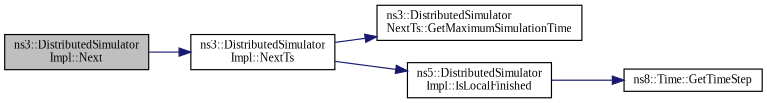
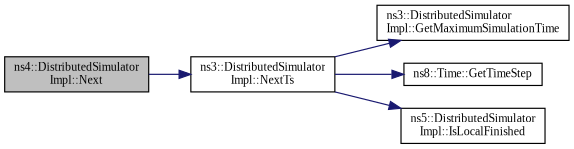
node "ns3::DistributedSimulator NextTs::GetMaximumSimulationTime": label "ns3::DistributedSimulator NextTs::GetMaximumSimulationTime" -> "ns3::DistributedSimulator Impl::GetMaximumSimulationTime"
node "ns3::DistributedSimulator Impl::Next": label "ns3::DistributedSimulator Impl::Next" -> "ns4::DistributedSimulator Impl::Next"
edge "ns5::DistributedSimulator Impl::IsLocalFinished" -> "ns8::Time::GetTimeStep": now "ns3::DistributedSimulator Impl::NextTs" -> "ns8::Time::GetTimeStep"
